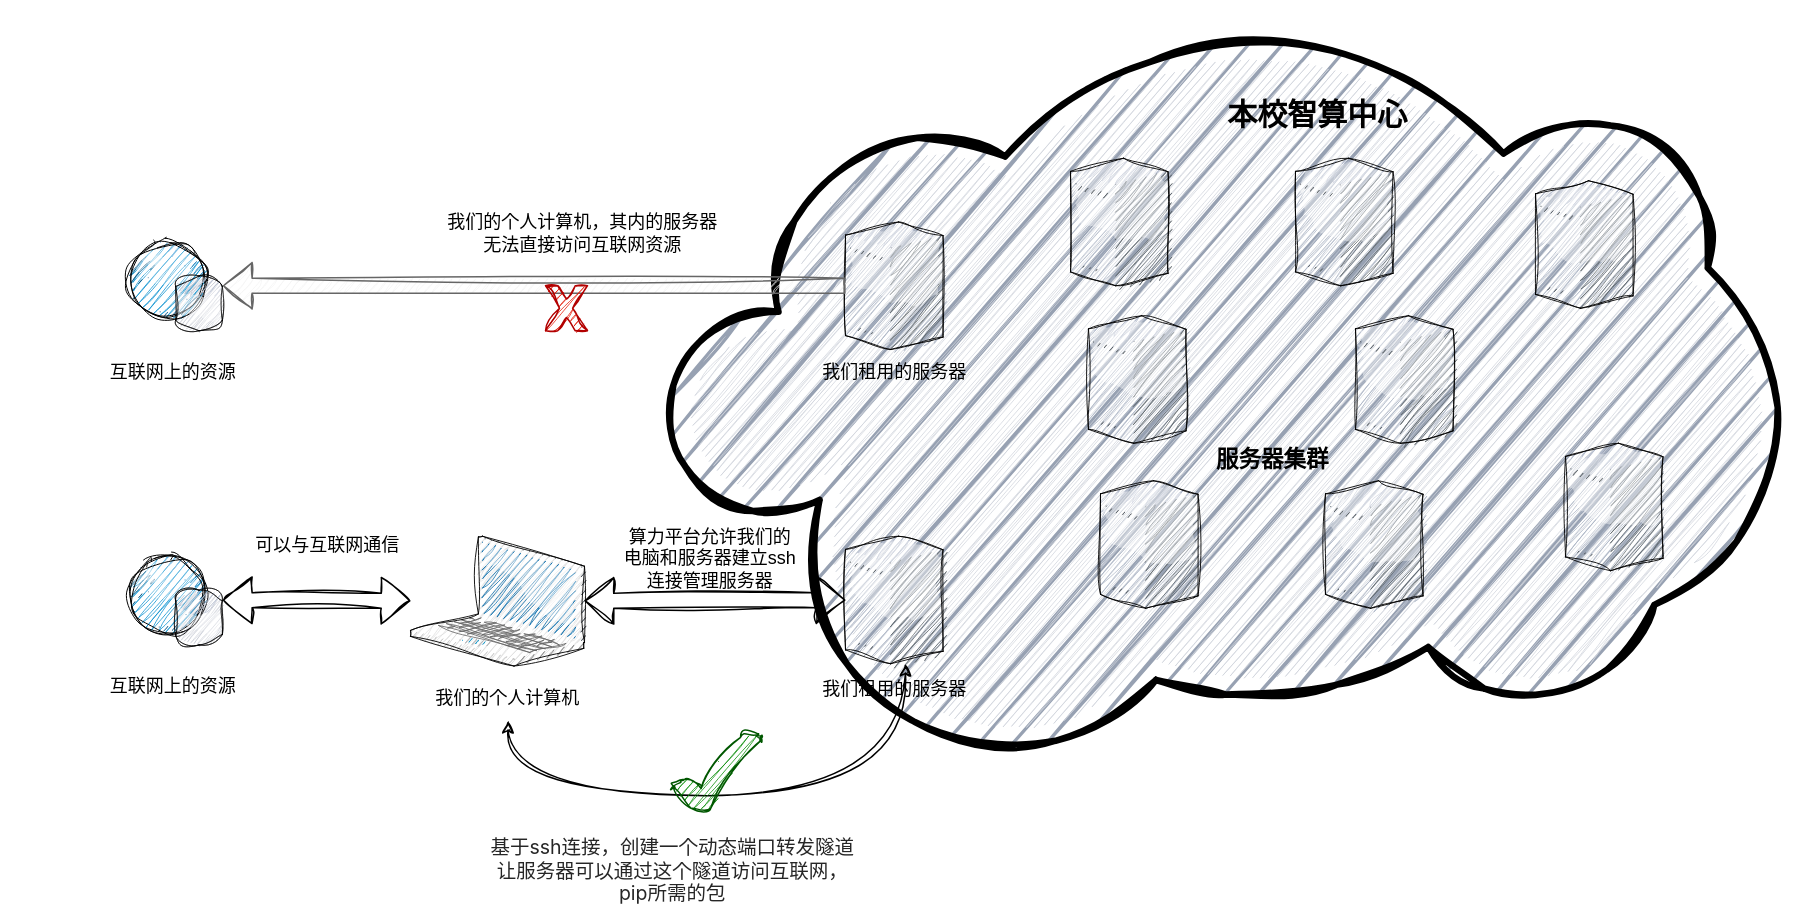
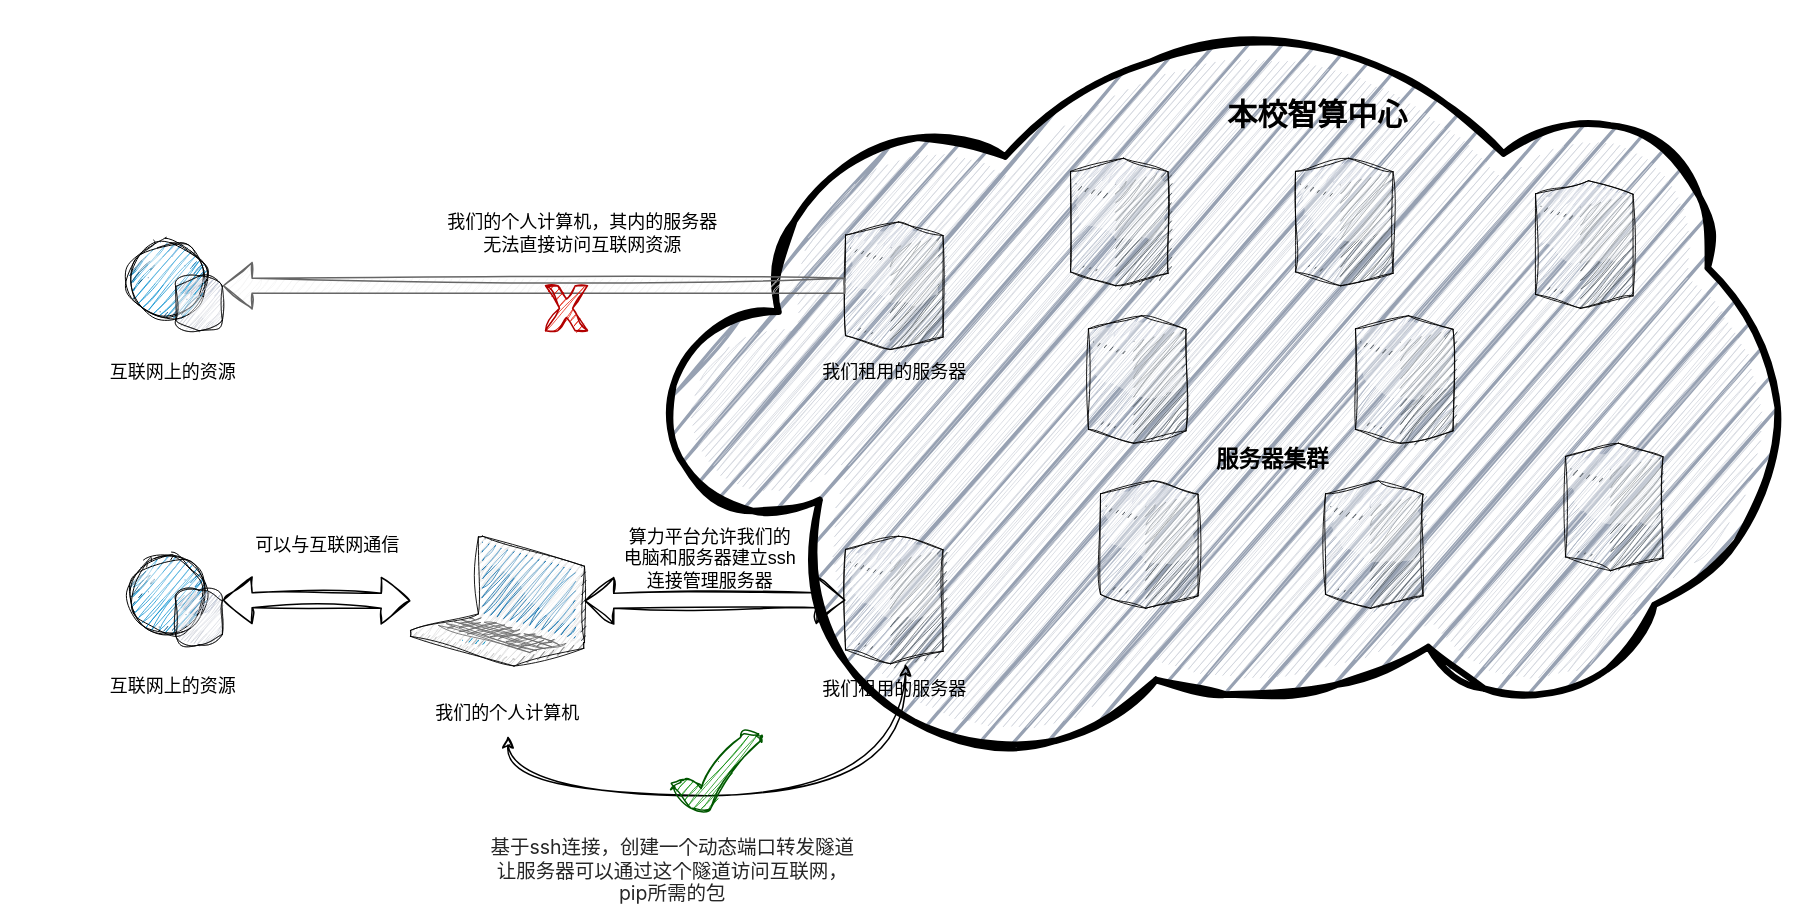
node "我们的个人计算机": moved (508, 698) -> (508, 713)
